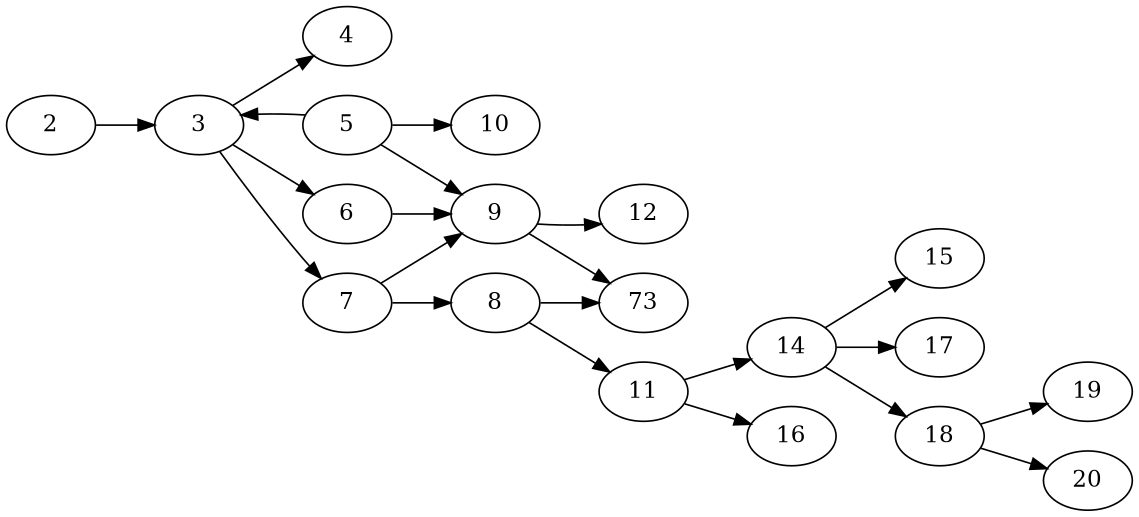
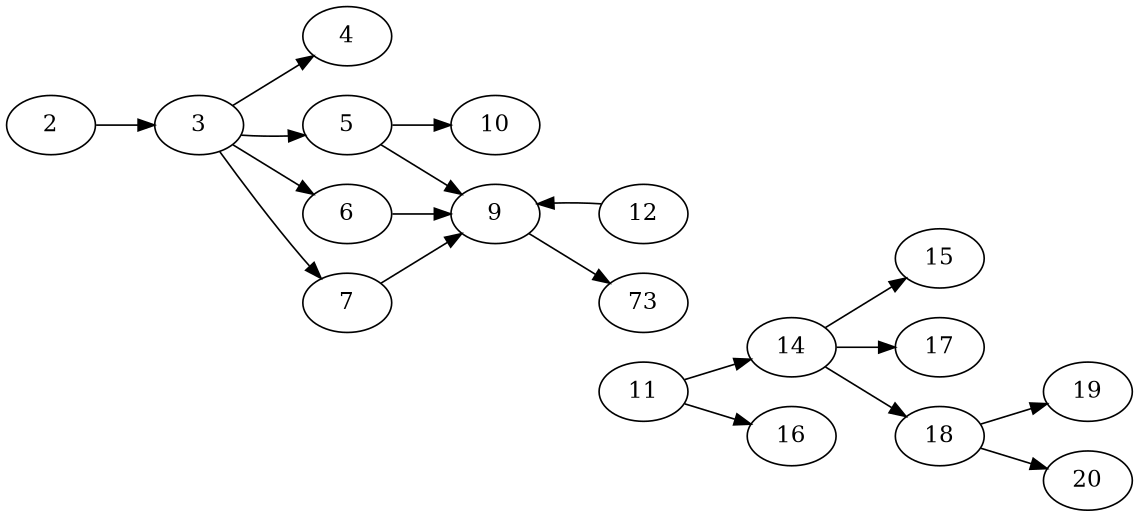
edge "5" -> "3": reversed
edge "9" -> "12": reversed
node "8": removed
